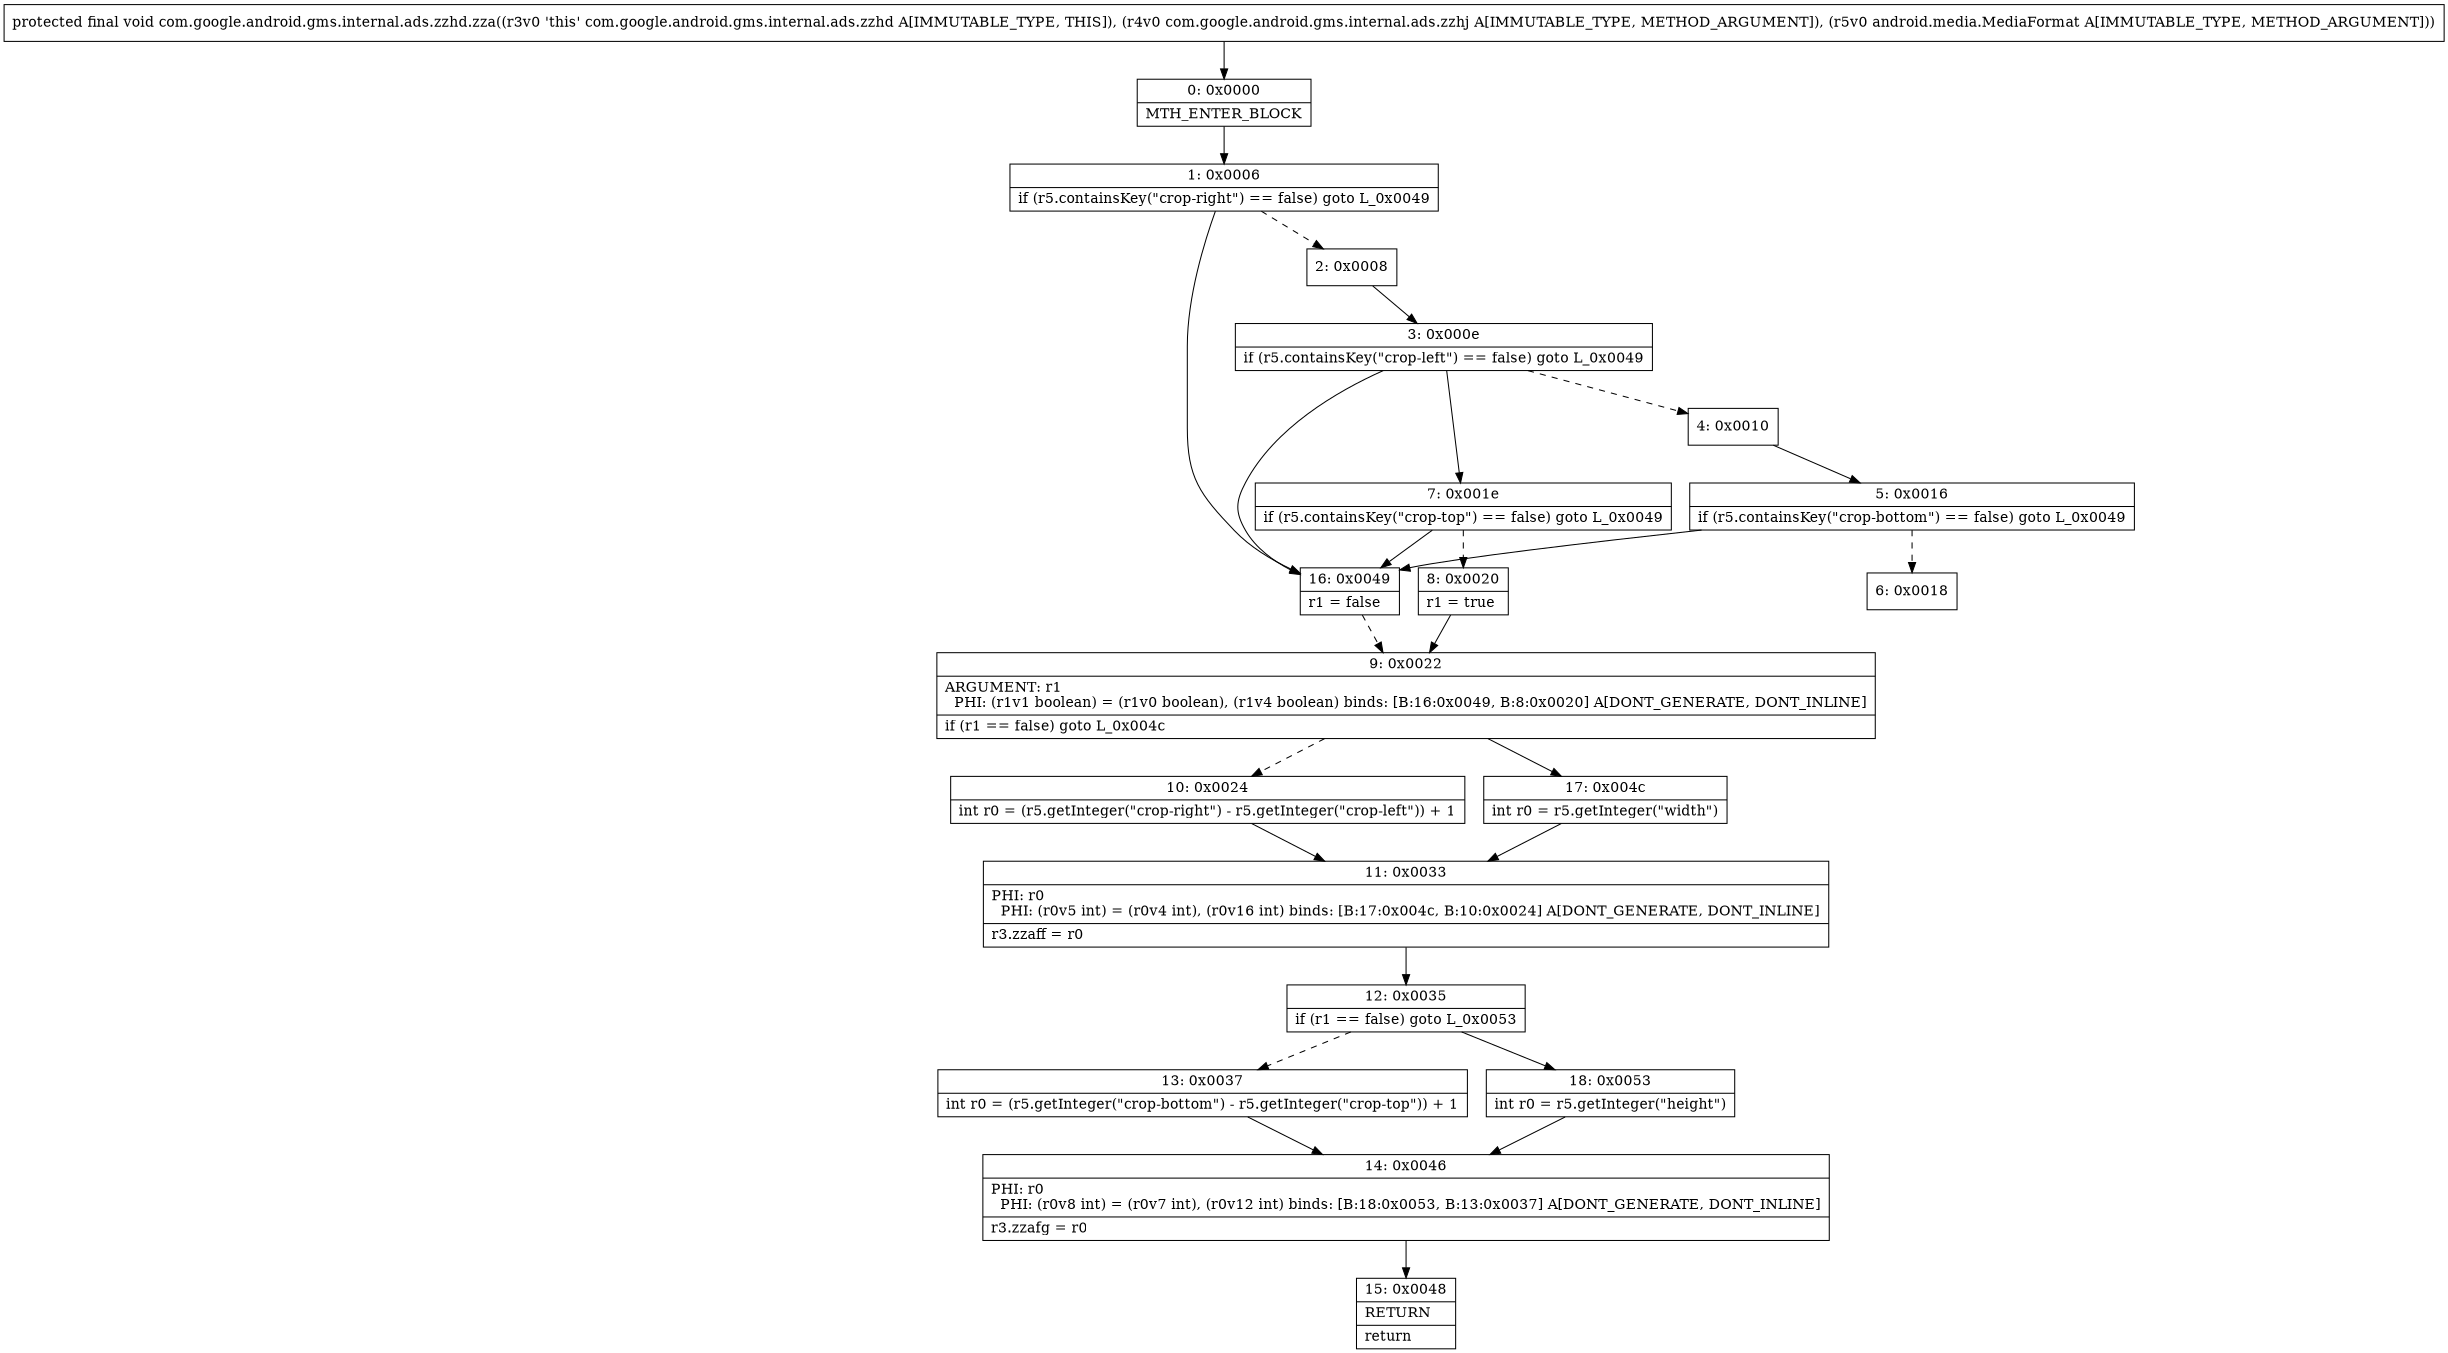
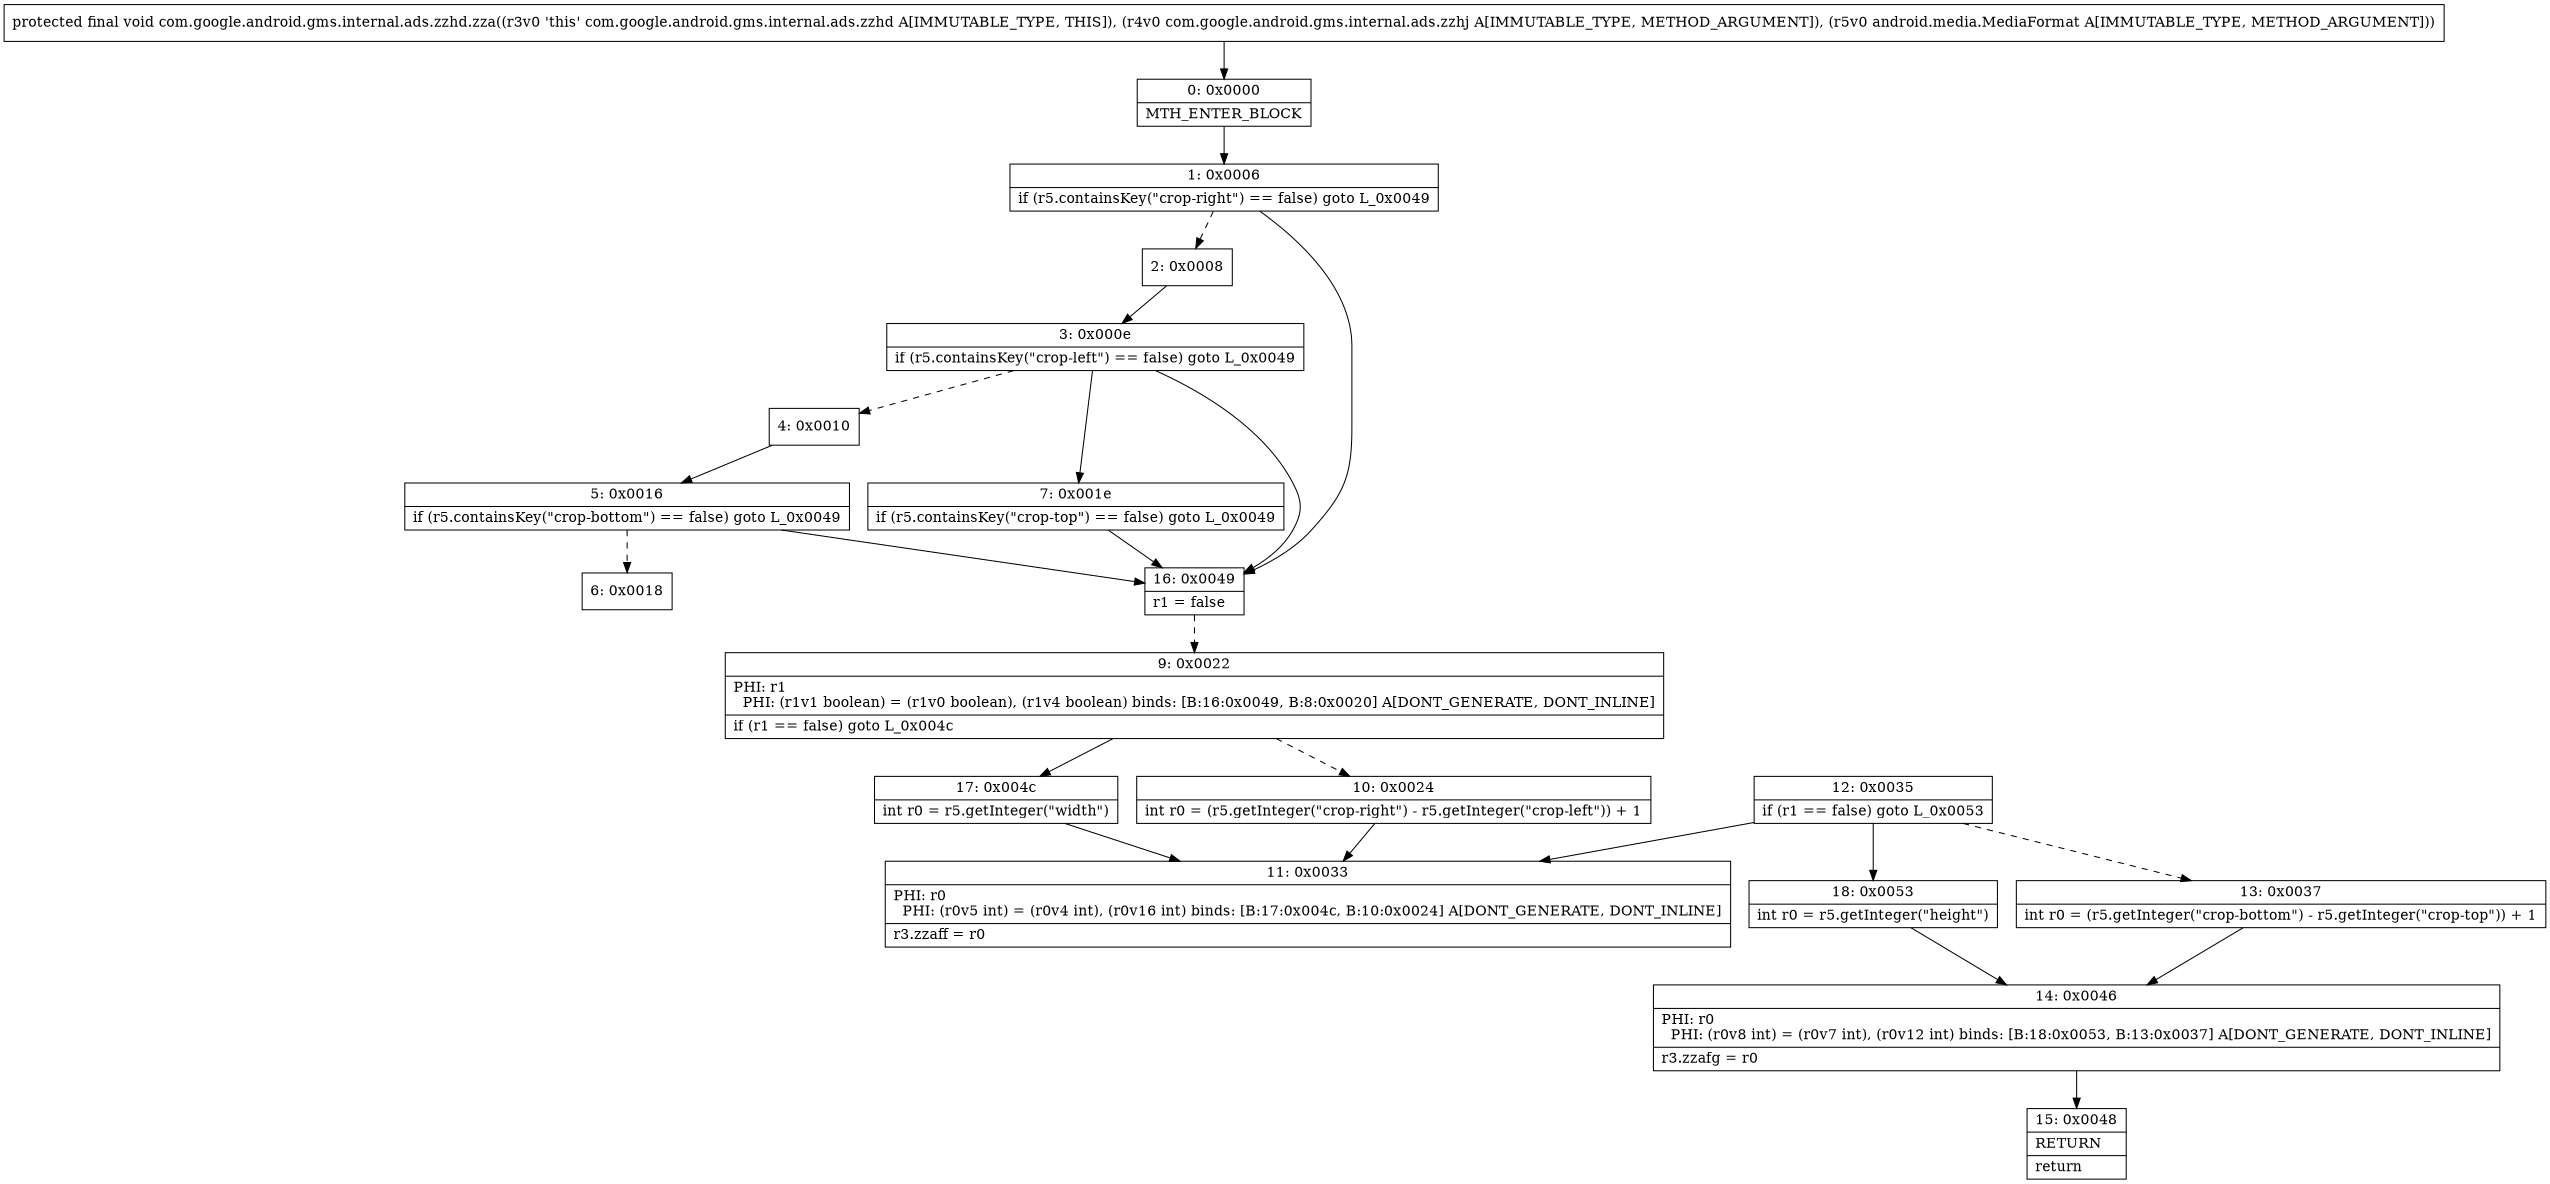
node "8: 0x0020": removed
node "9: 0x0022": text "ARGUMENT: r1" -> "PHI: r1"
edge "11: 0x0033" -> "12: 0x0035": reversed
